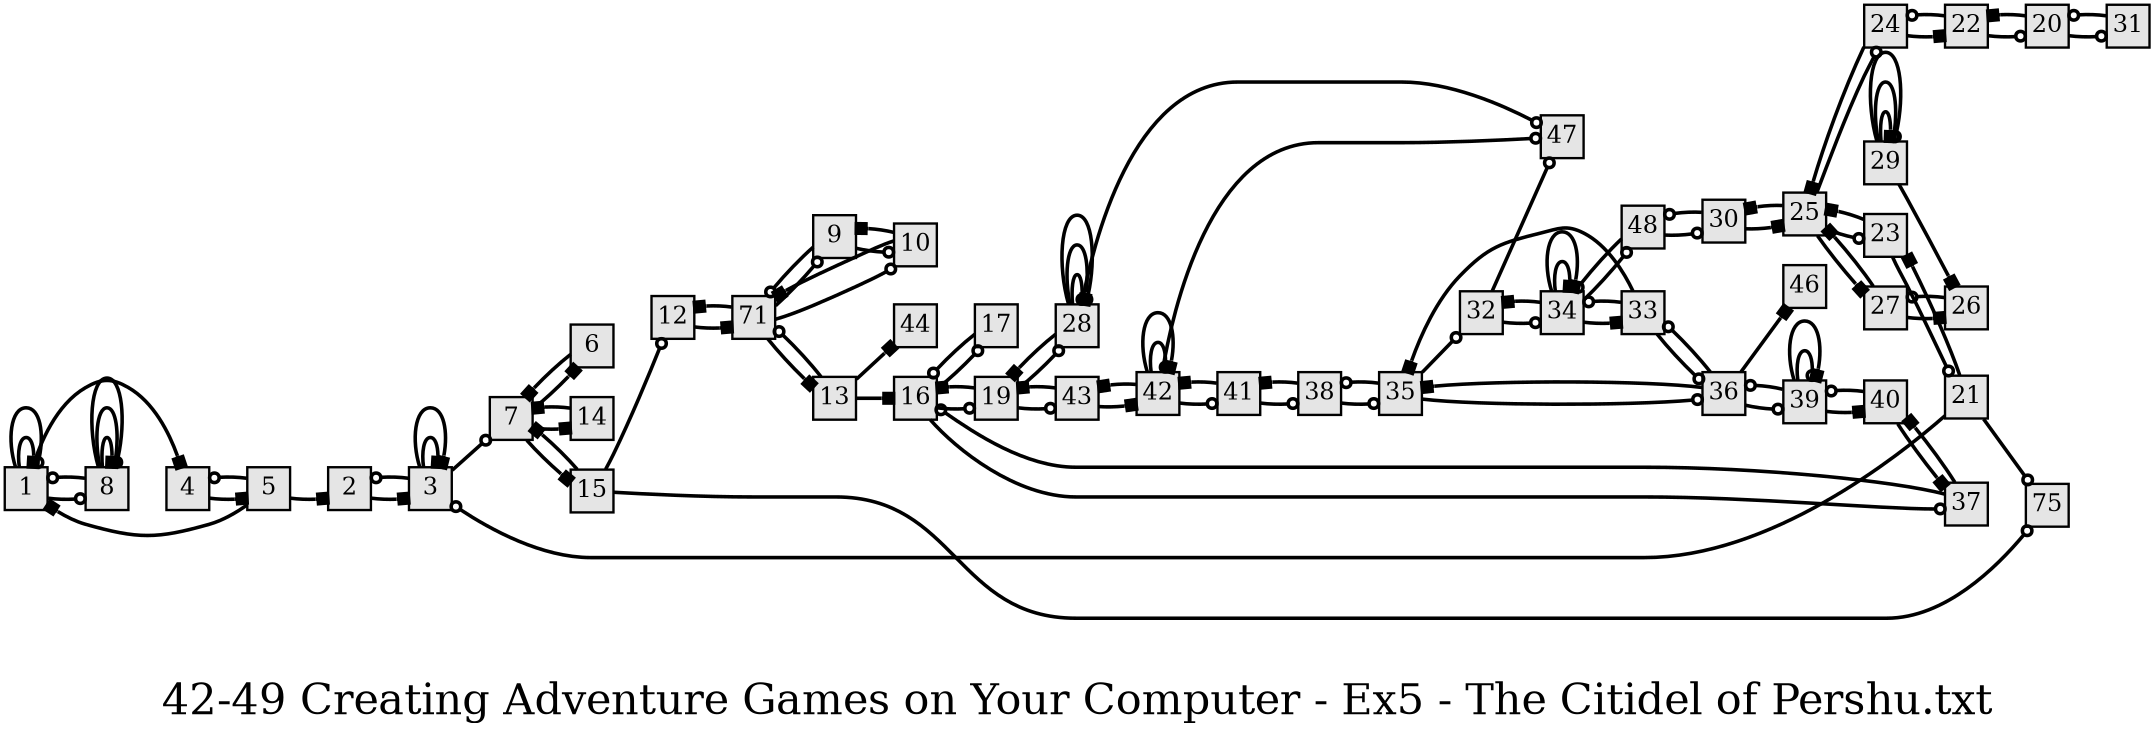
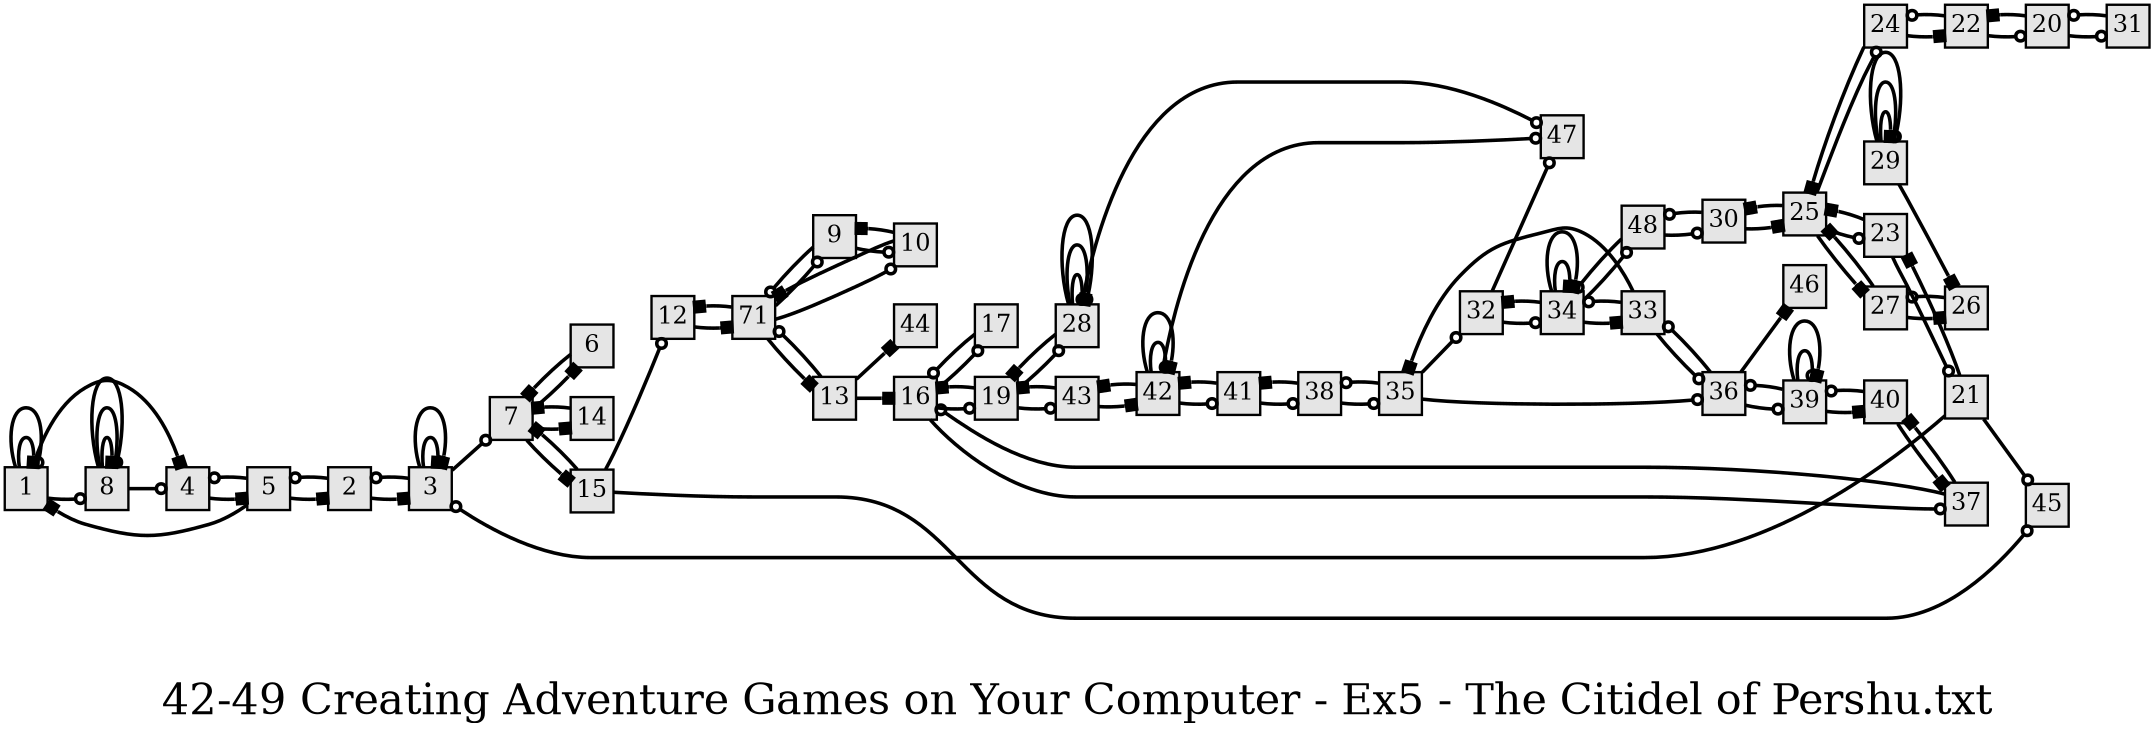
edge "36" -> "35": removed
edge "8" -> "1": now "8" -> "4"
edge "2" -> "5": added
node "75": label "75" -> "45"
